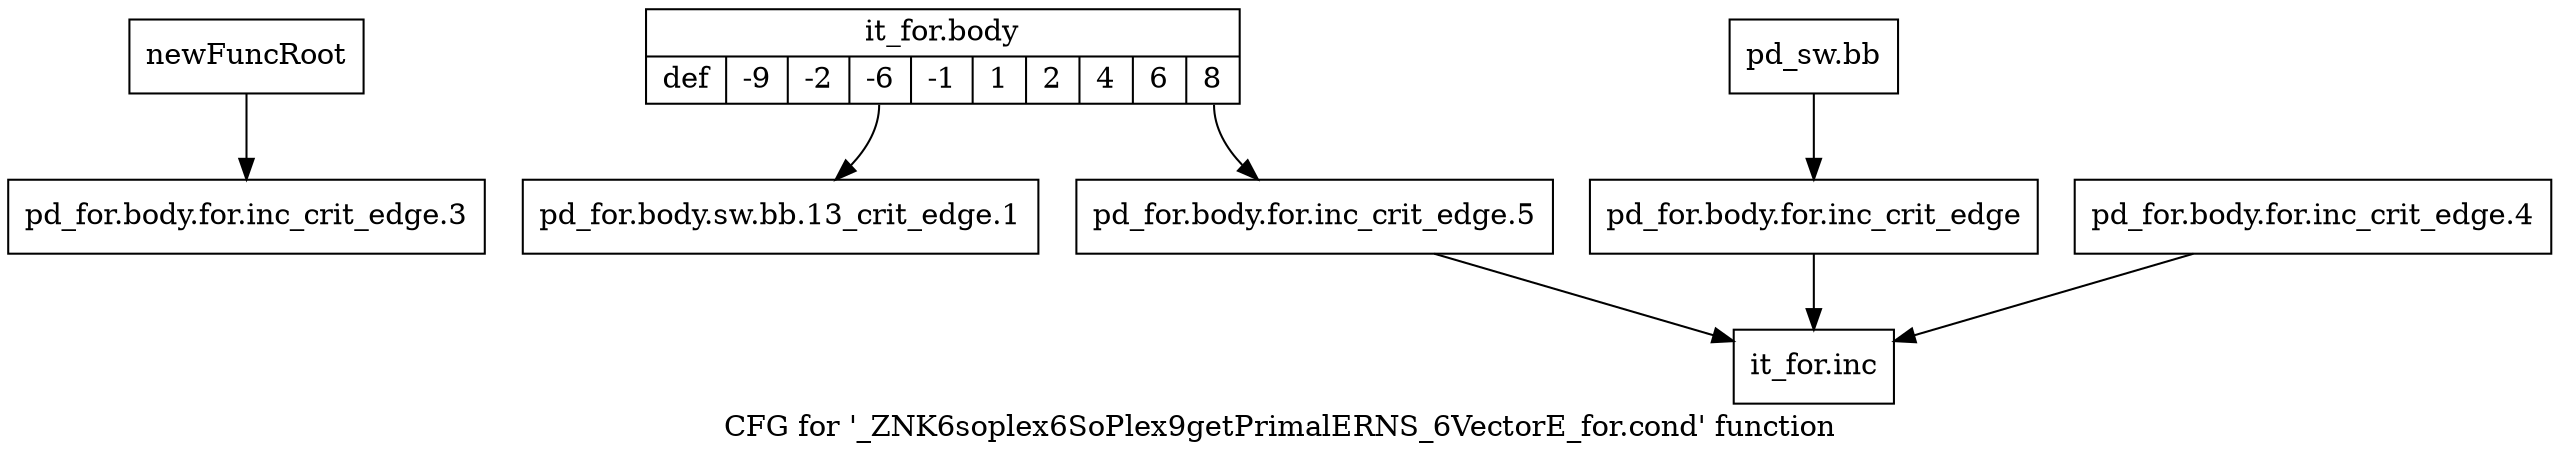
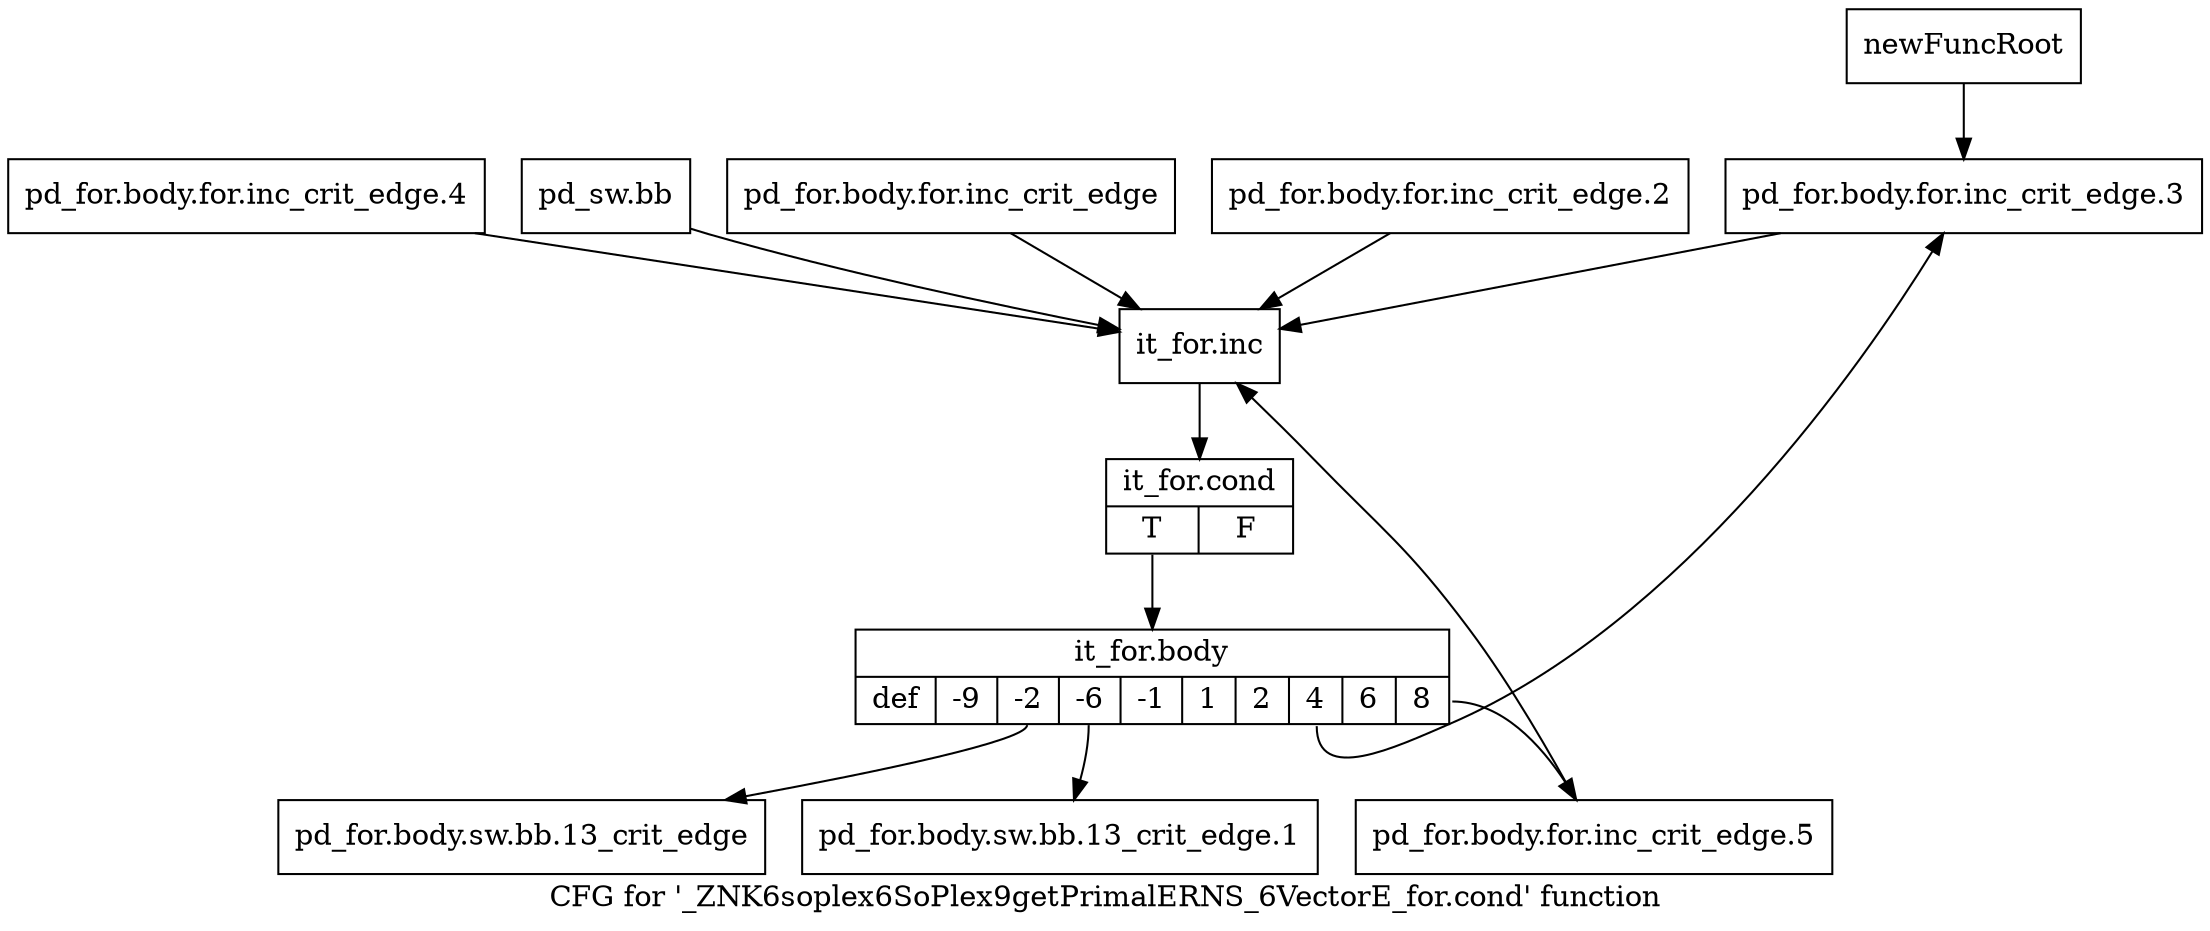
edge "pd_sw.bb" -> "pd_for.body.for.inc_crit_edge": now "pd_sw.bb" -> "it_for.inc"
node "pd_for.body.for.inc_crit_edge.2": added
edge "pd_for.body.for.inc_crit_edge.3" -> "it_for.inc": added
node "it_for.cond": added
edge "it_for.body" -> "pd_for.body.for.inc_crit_edge.3": added
node "pd_for.body.sw.bb.13_crit_edge": added
